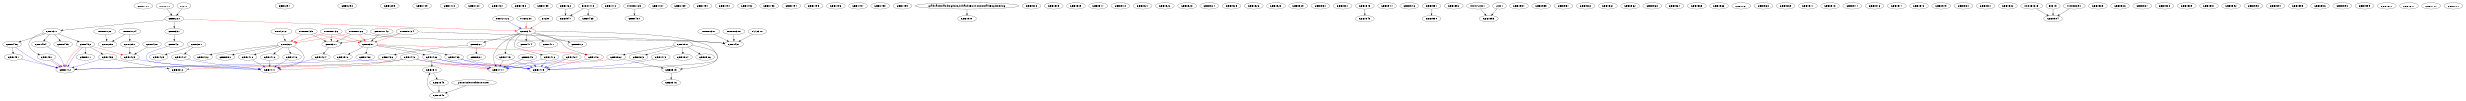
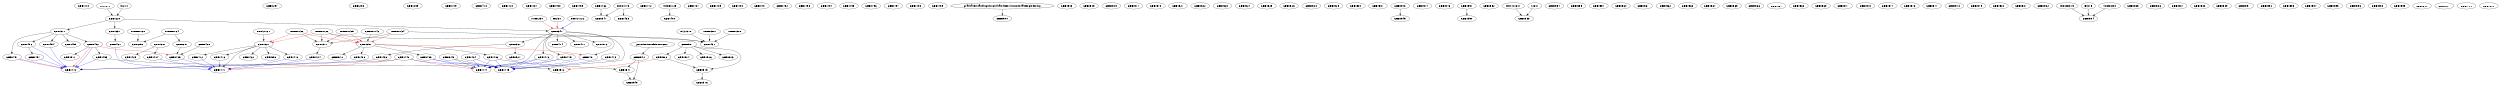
edge "CEE_220" -> "CEE_347": color red -> black
edge "MATH_135" -> "CEE_327": removed
edge "CEE_549" -> "CEE_540": reversed
